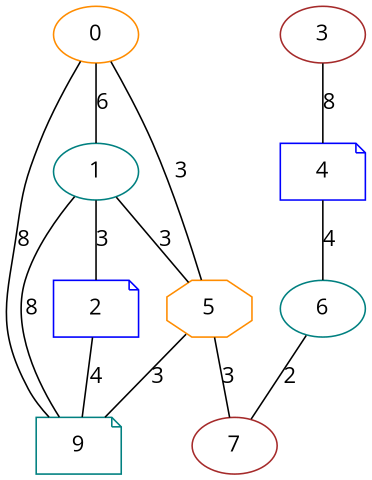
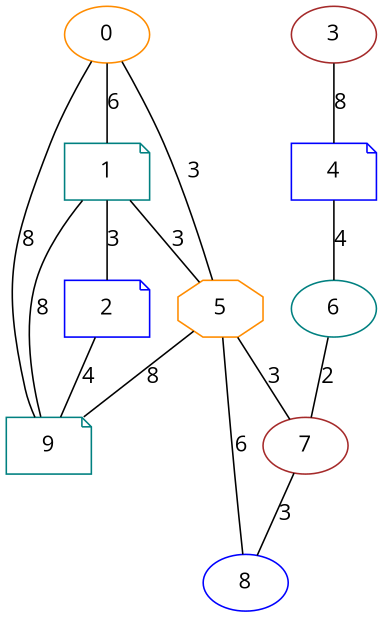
node "1": shape ellipse -> note
edge "5" -- "9": label "3" -> "8"
node "8": added
